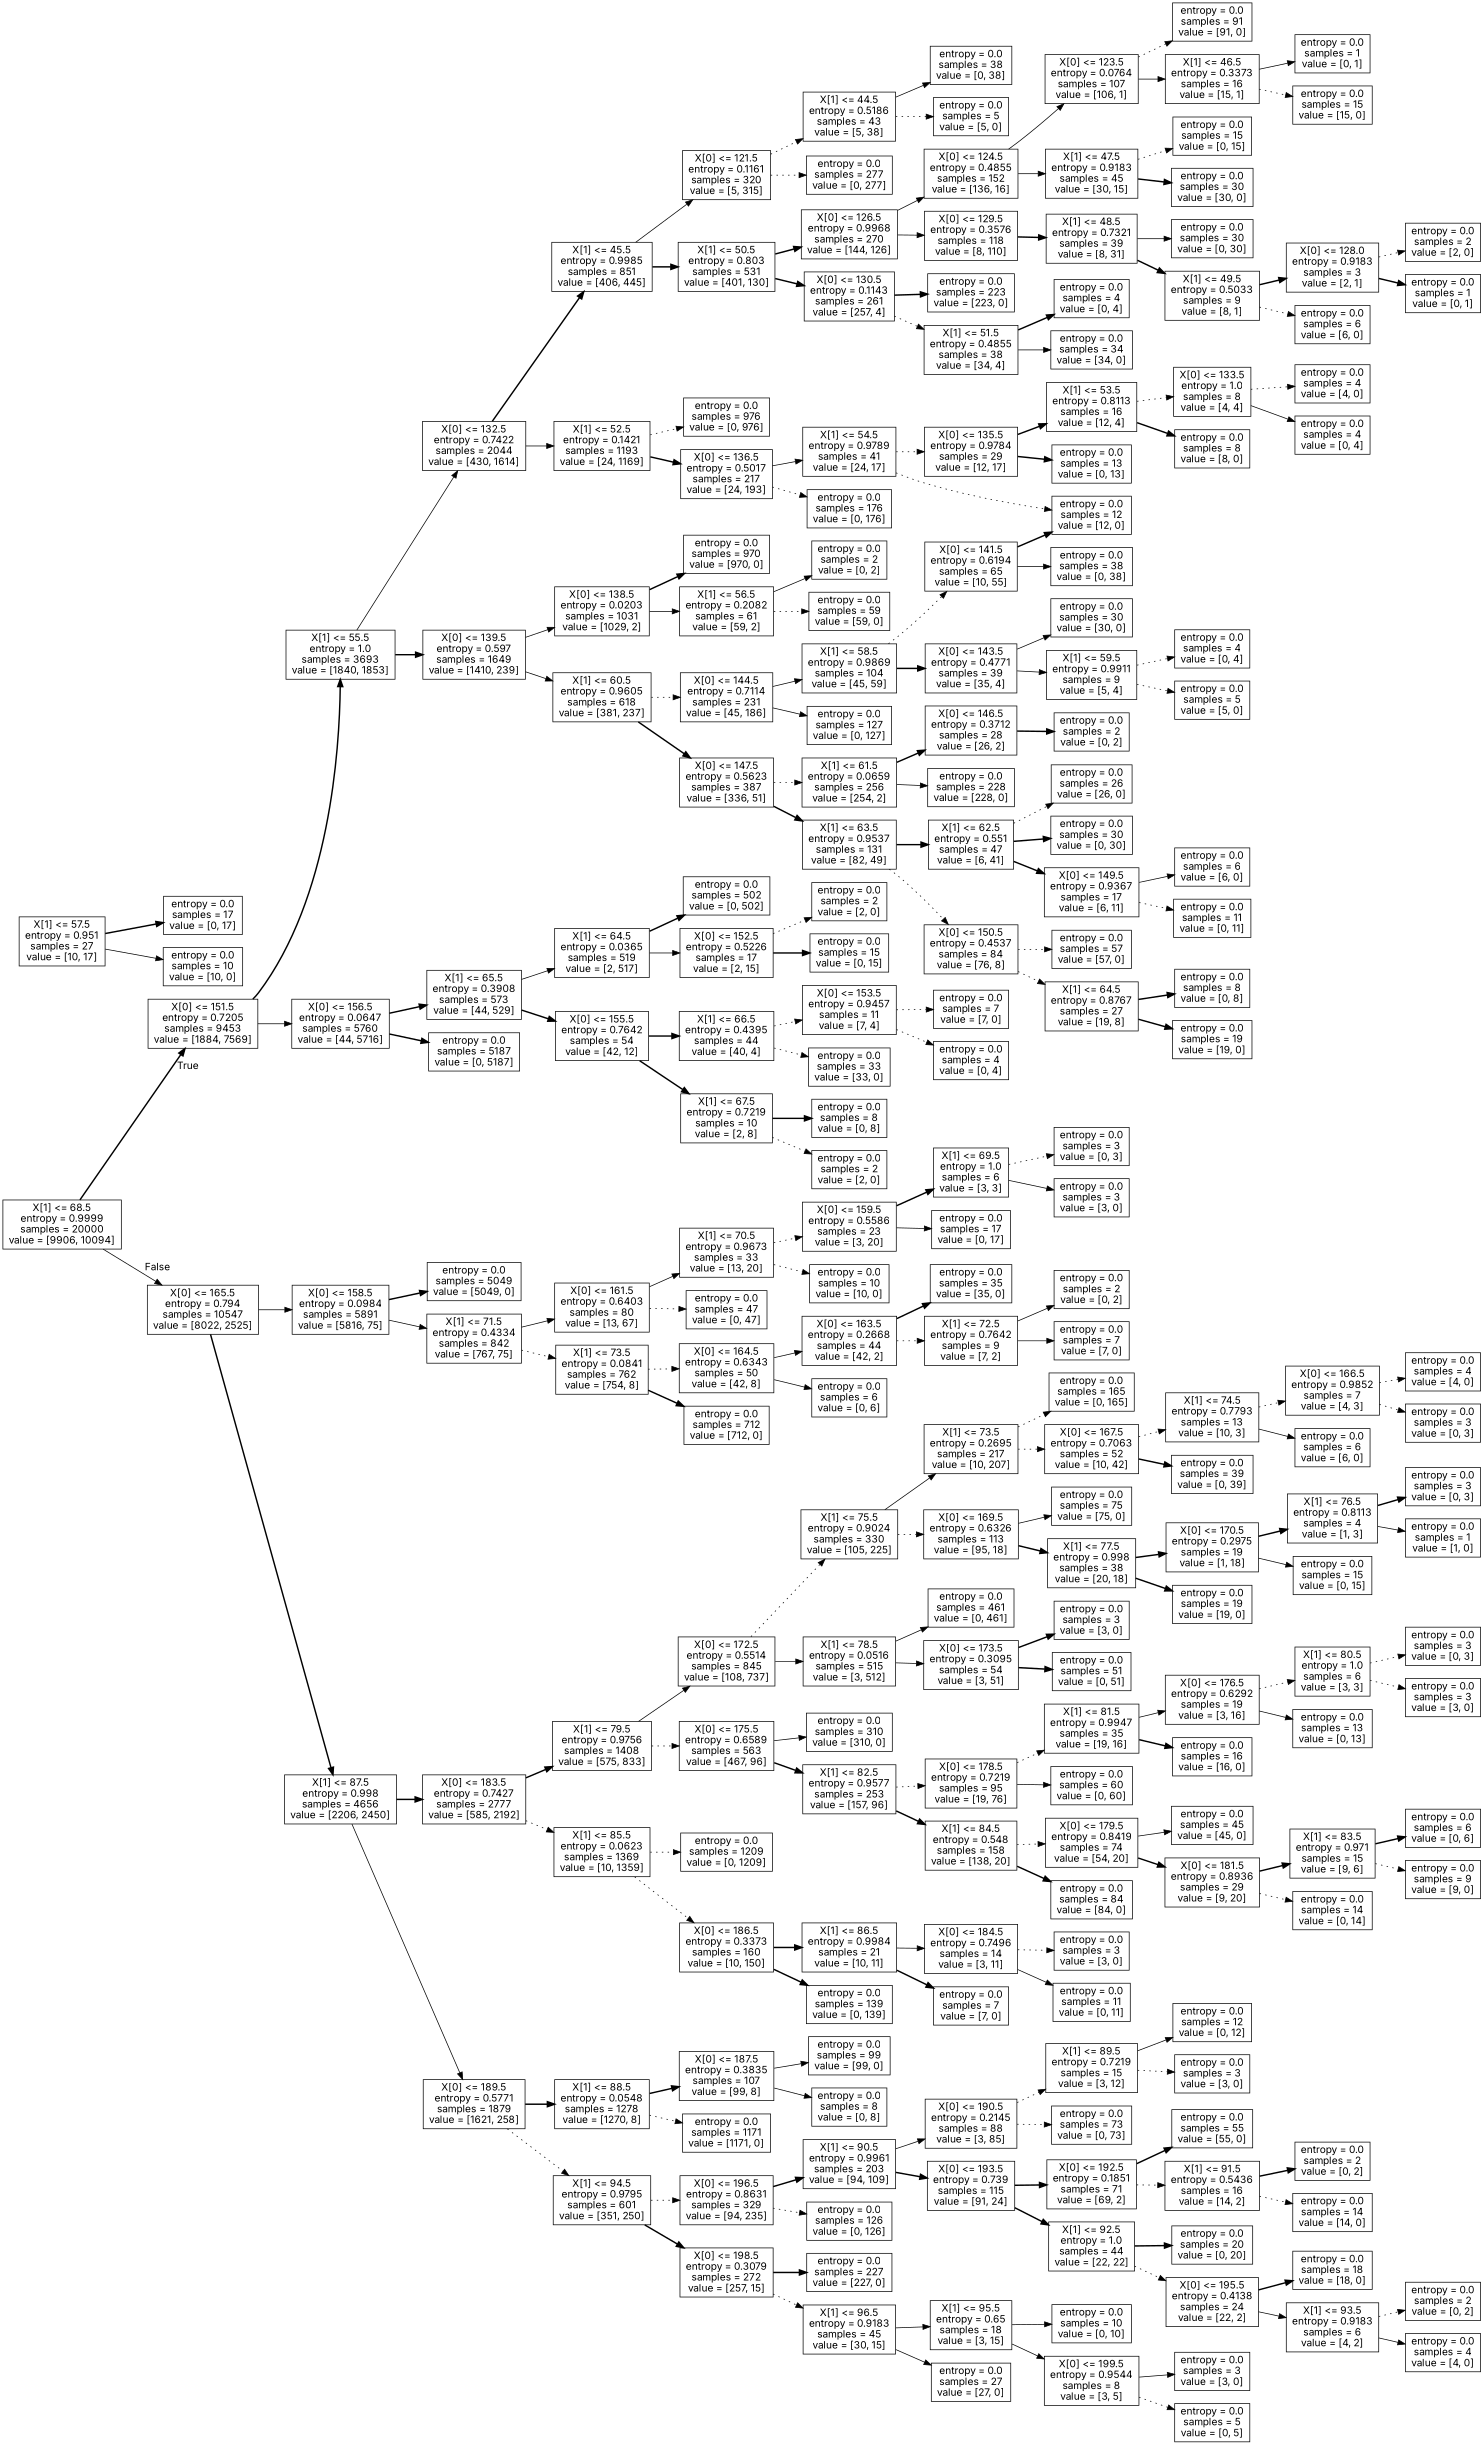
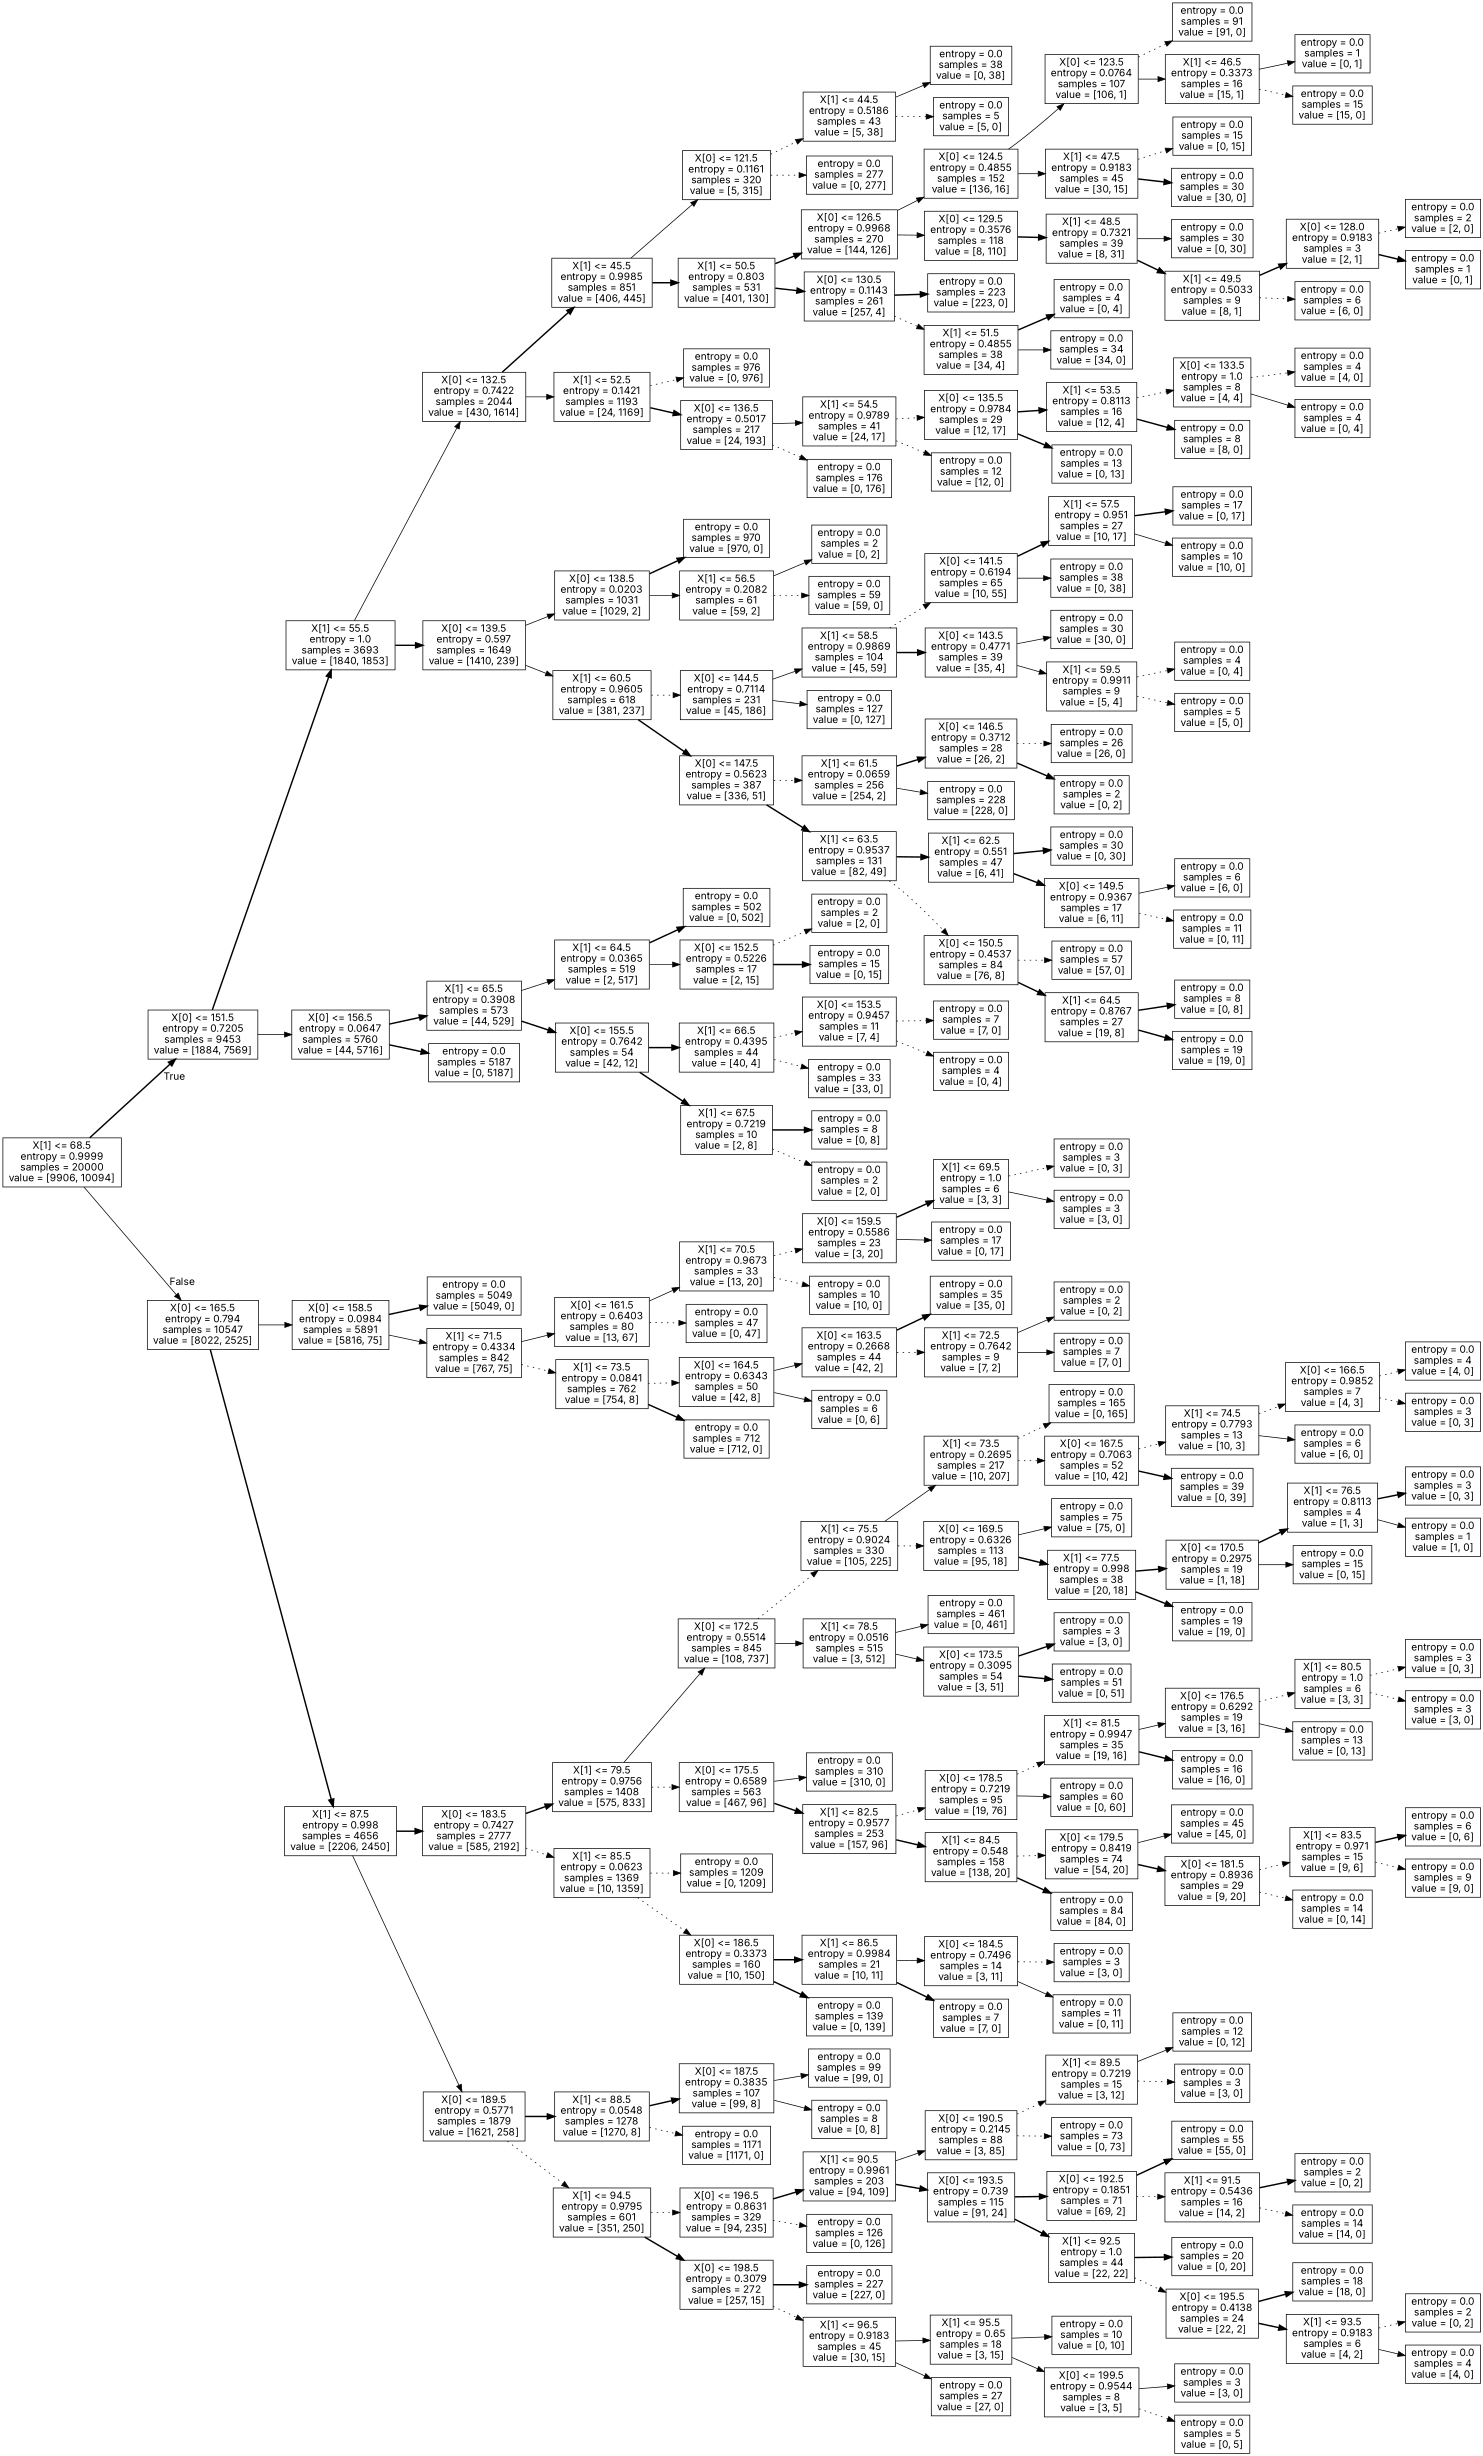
edge "X[0] <= 141.5 entropy = 0.6194 samples = 65 value = [10, 55]" -> "entropy = 0.0 samples = 12 value = [12, 0]": now "X[0] <= 141.5 entropy = 0.6194 samples = 65 value = [10, 55]" -> "X[1] <= 57.5 entropy = 0.951 samples = 27 value = [10, 17]"
edge "X[1] <= 62.5 entropy = 0.551 samples = 47 value = [6, 41]" -> "entropy = 0.0 samples = 26 value = [26, 0]": now "X[0] <= 146.5 entropy = 0.3712 samples = 28 value = [26, 2]" -> "entropy = 0.0 samples = 26 value = [26, 0]"
edge "X[0] <= 150.5 entropy = 0.4537 samples = 84 value = [76, 8]" -> "X[1] <= 64.5 entropy = 0.8767 samples = 27 value = [19, 8]": style dotted -> bold
edge "X[0] <= 181.5 entropy = 0.8936 samples = 29 value = [9, 20]" -> "X[1] <= 83.5 entropy = 0.971 samples = 15 value = [9, 6]": style bold -> dotted
edge "X[0] <= 195.5 entropy = 0.4138 samples = 24 value = [22, 2]" -> "X[1] <= 93.5 entropy = 0.9183 samples = 6 value = [4, 2]": style solid -> bold
